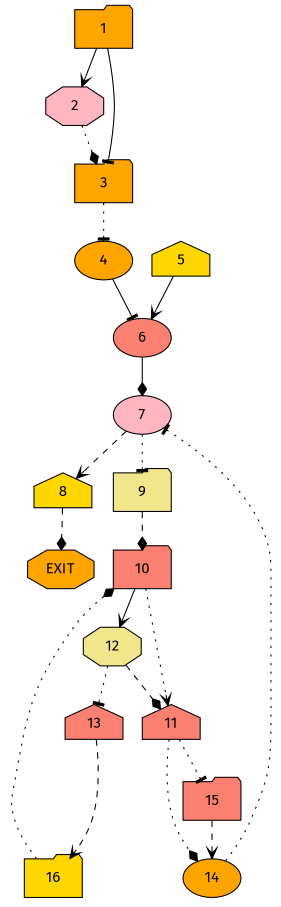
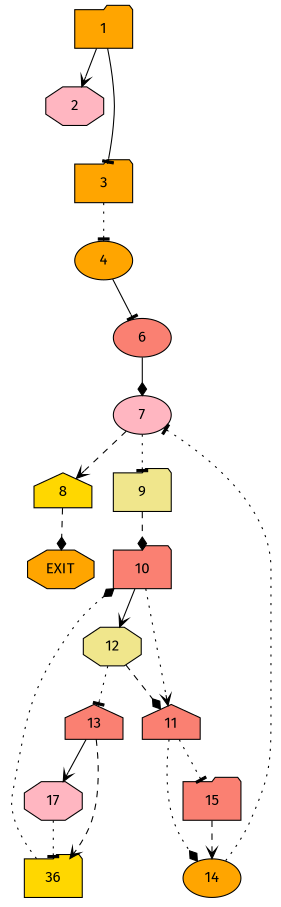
edge "2" -> "3": removed
node "5": removed
node "17": added
node "16": label "16" -> "36"
